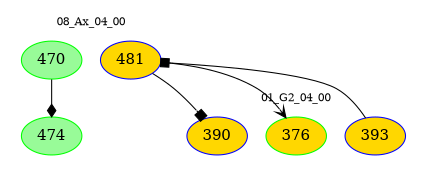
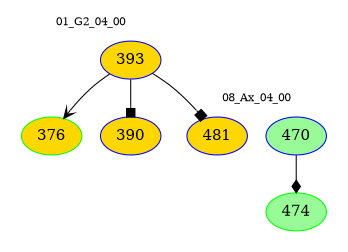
node "470": color green -> blue
edge "481" -> "376": now "393" -> "376"
edge "481" -> "390": now "393" -> "390"
